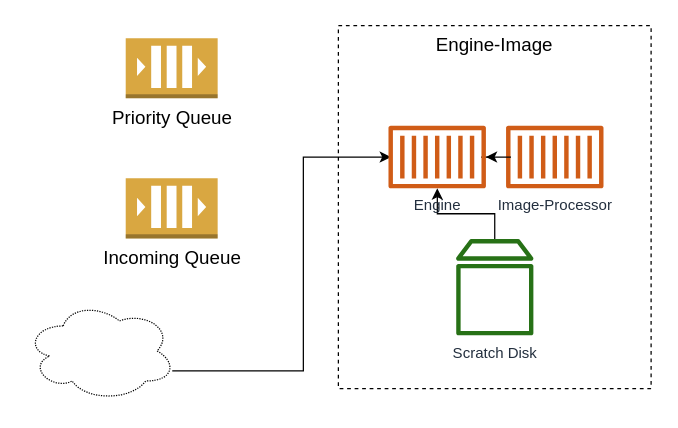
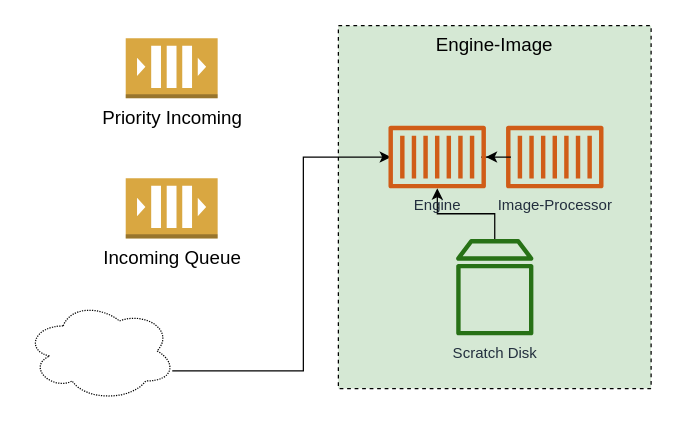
node "Priority Queue": label "Priority Queue" -> "Priority Incoming"
node "Engine-Image": fillcolor #ffffff -> #d5e8d4
